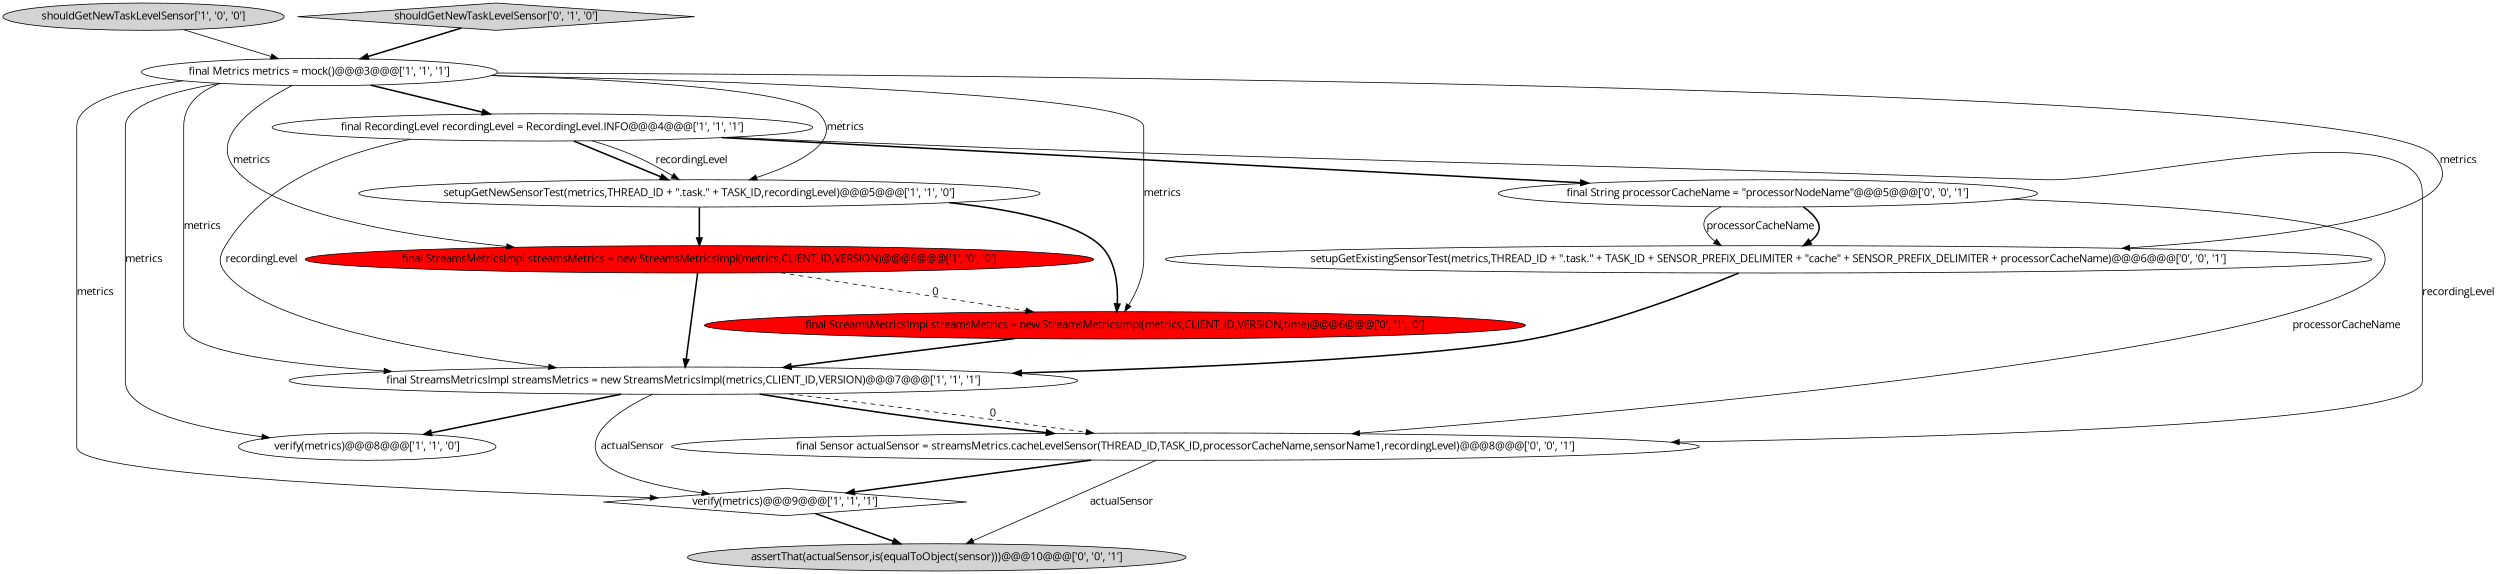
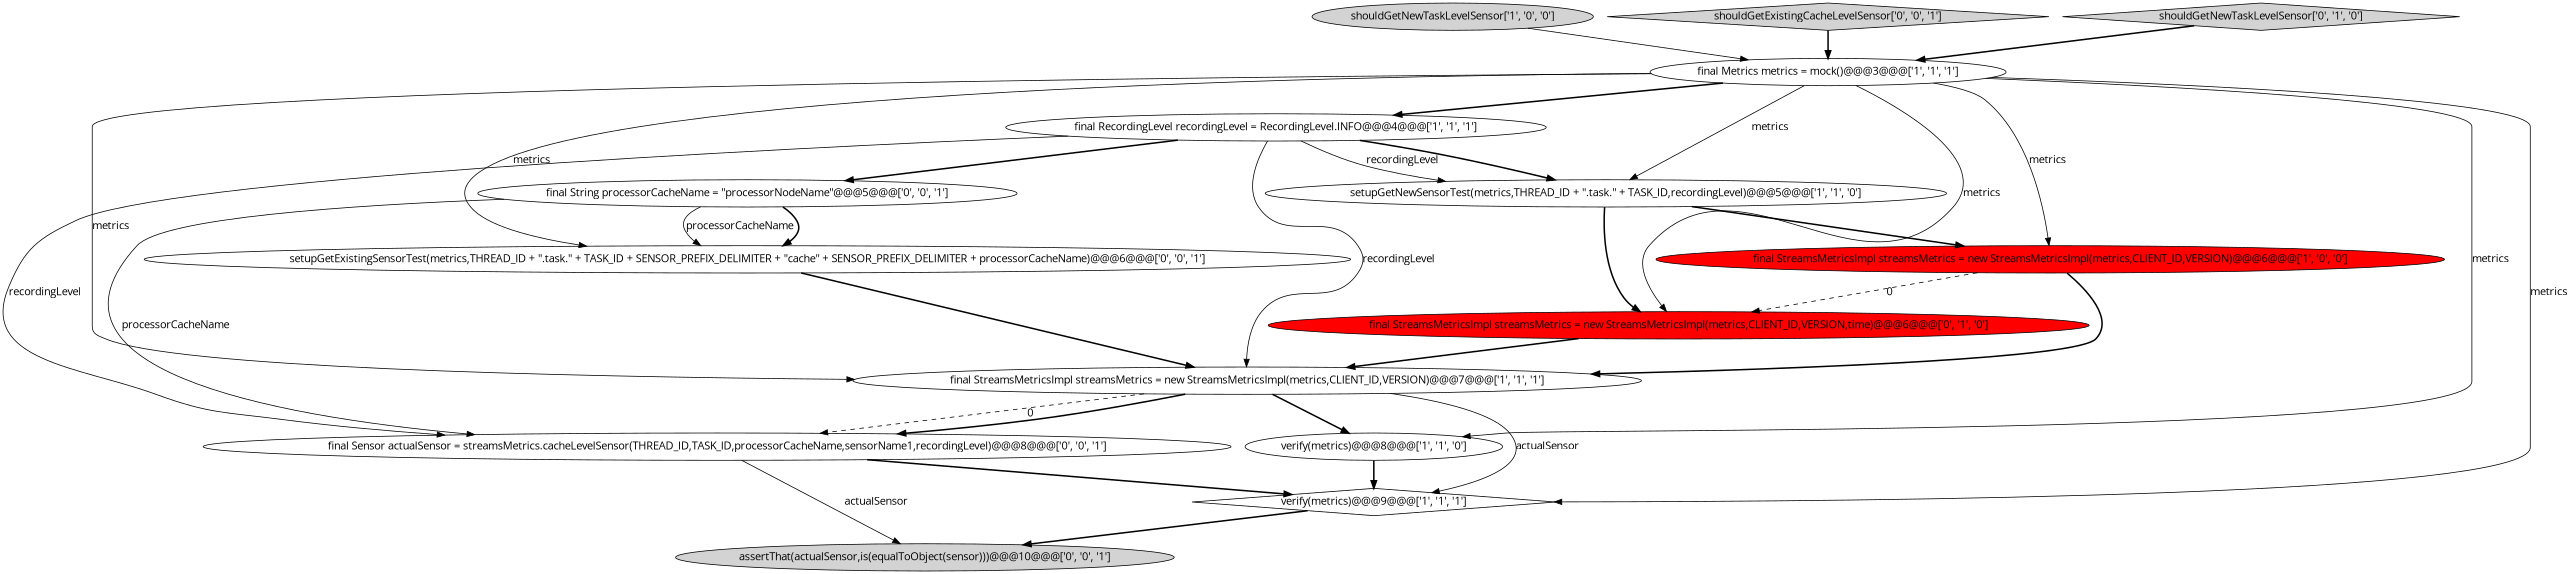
node "shouldGetExistingCacheLevelSensor['0', '0', '1']": added
edge "verify(metrics)@@@8@@@['1', '1', '0']" -> "verify(metrics)@@@9@@@['1', '1', '1']": added
